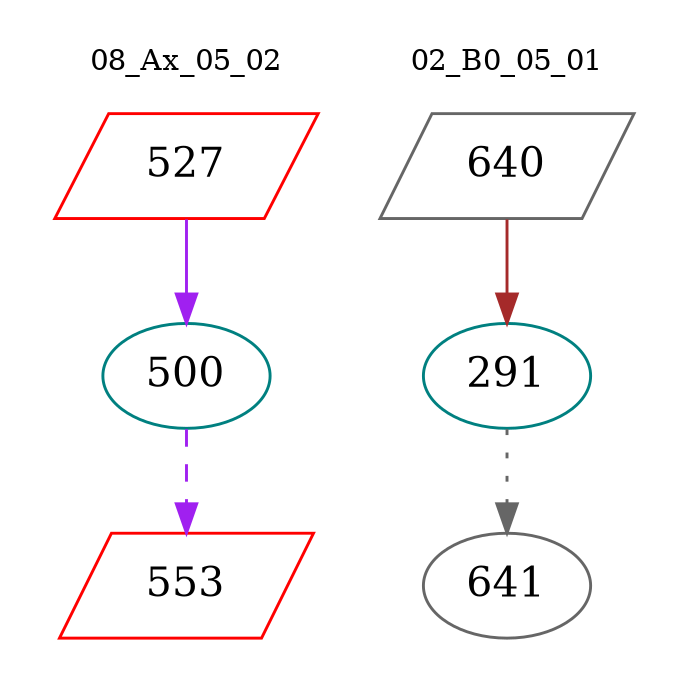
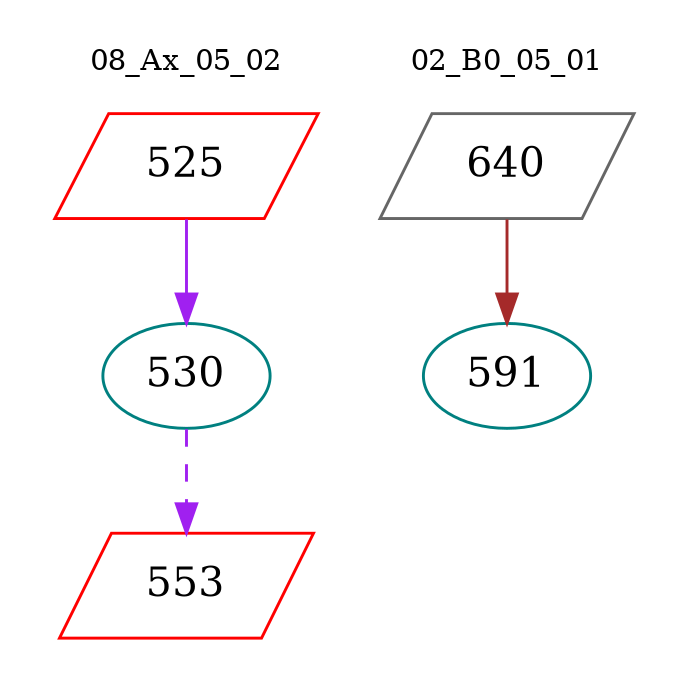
node "527": label "527" -> "525"
node "500": label "500" -> "530"
node "291": label "291" -> "591"
node "641": removed
